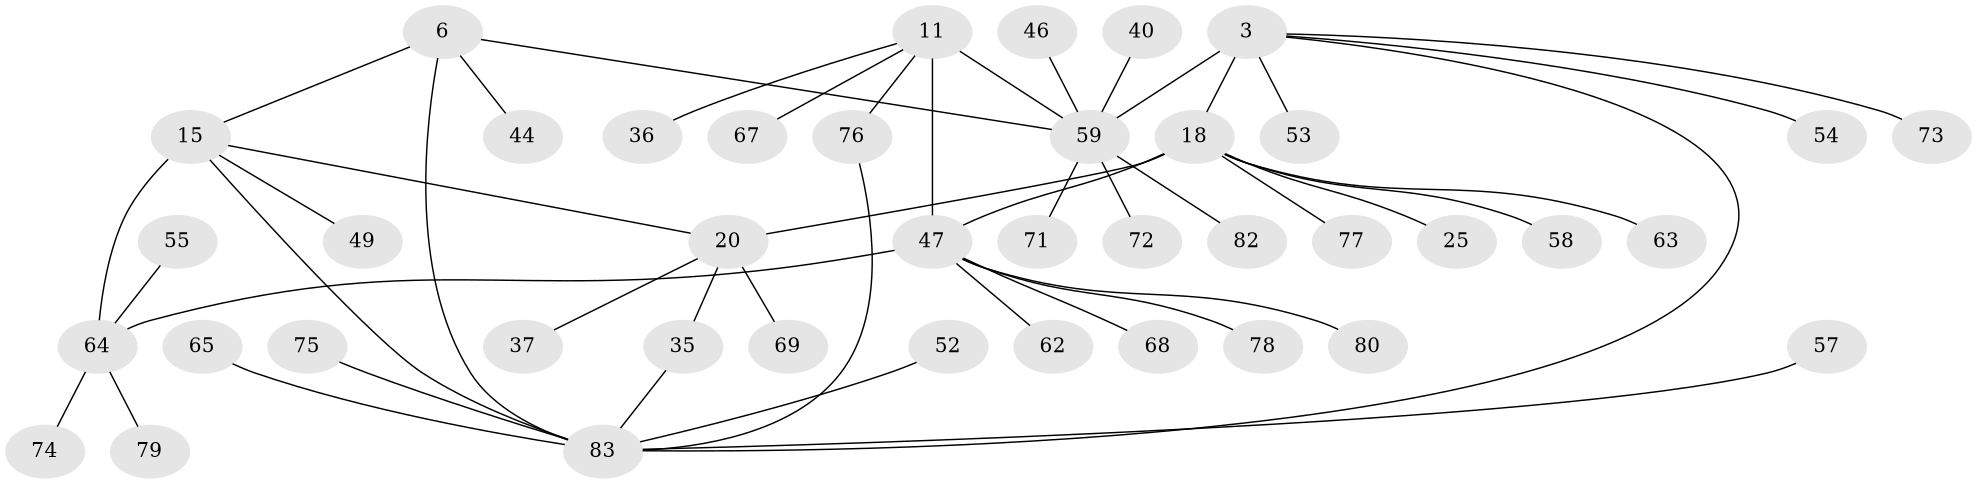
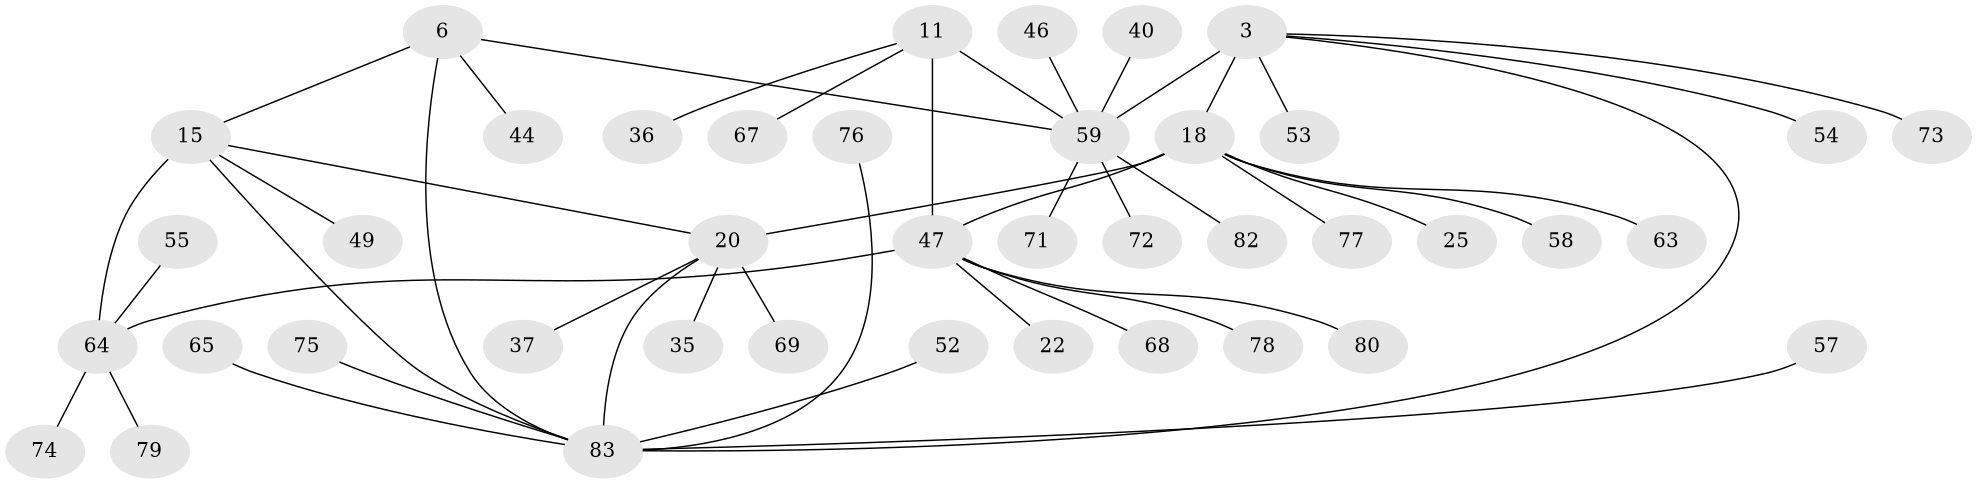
edge "11" -- "76": removed
node "62": label "62" -> "22"
edge "35" -- "83": now "20" -- "83"
